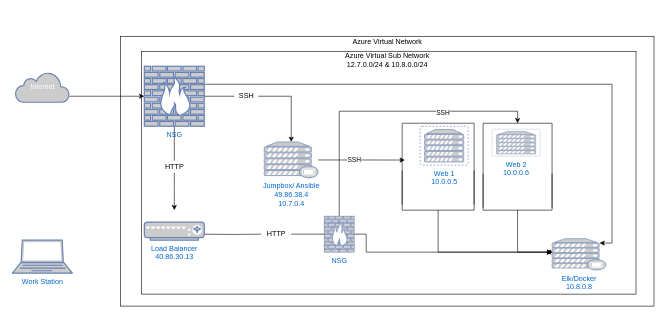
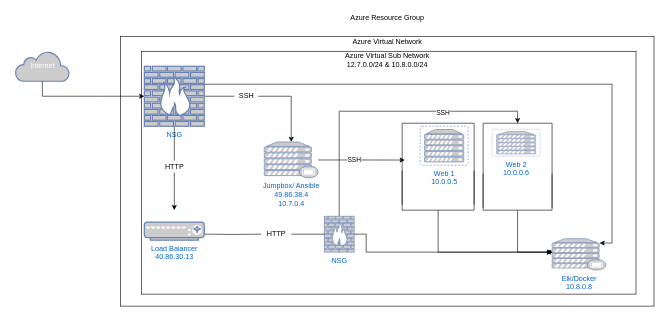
node "Azure Resource Group": added
node "Internet": moved (42, 87) -> (42, 66)
node "Work Station": removed
